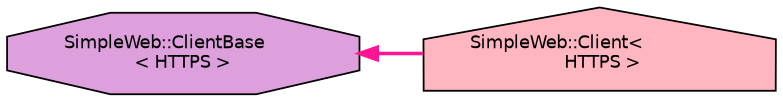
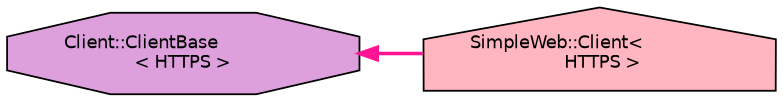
node "SimpleWeb::ClientBase < HTTPS >": label "SimpleWeb::ClientBase < HTTPS >" -> "Client::ClientBase < HTTPS >"
